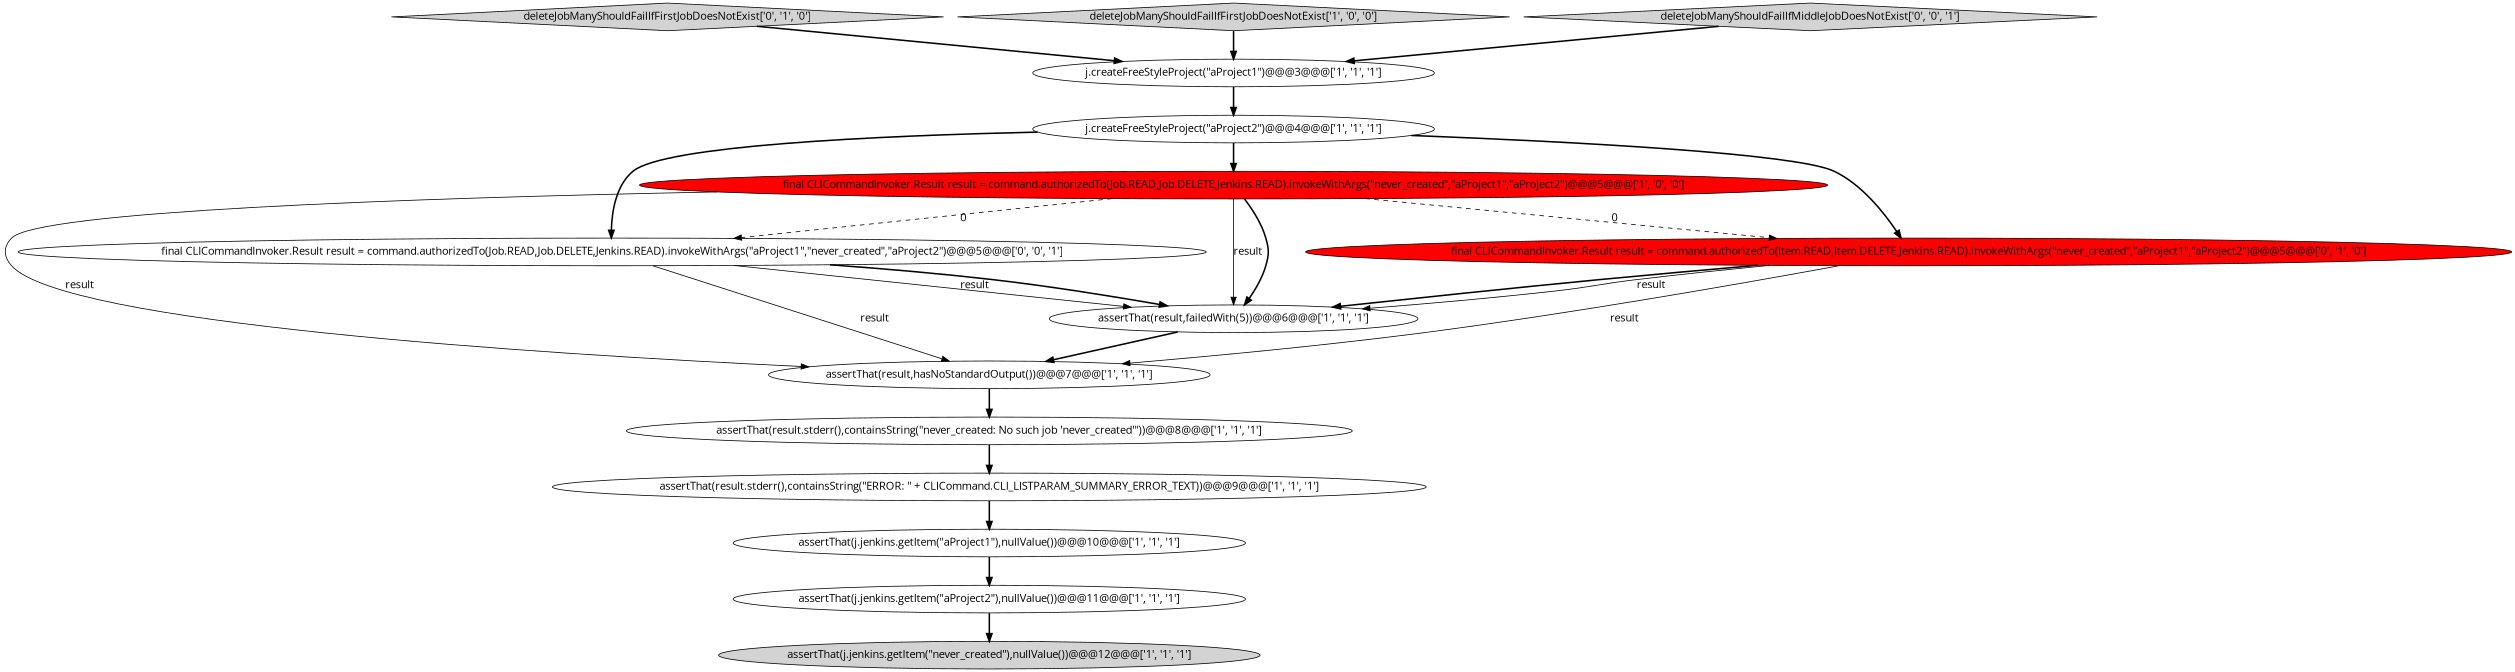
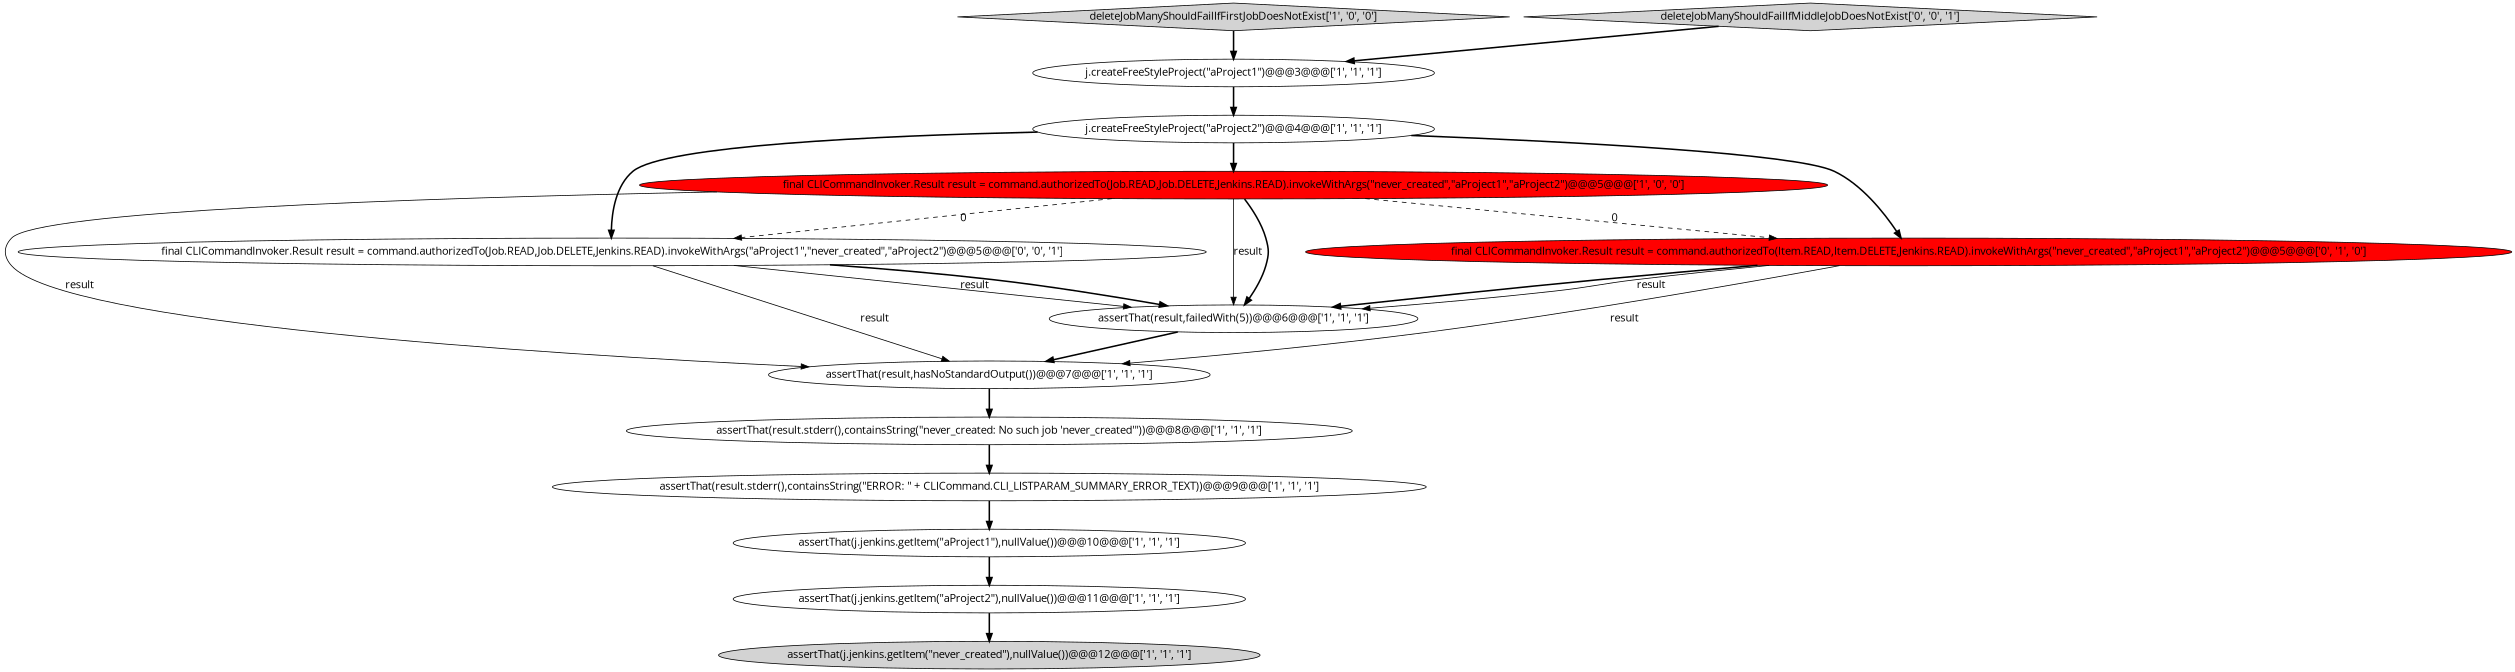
node "deleteJobManyShouldFailIfFirstJobDoesNotExist['0', '1', '0']": removed
